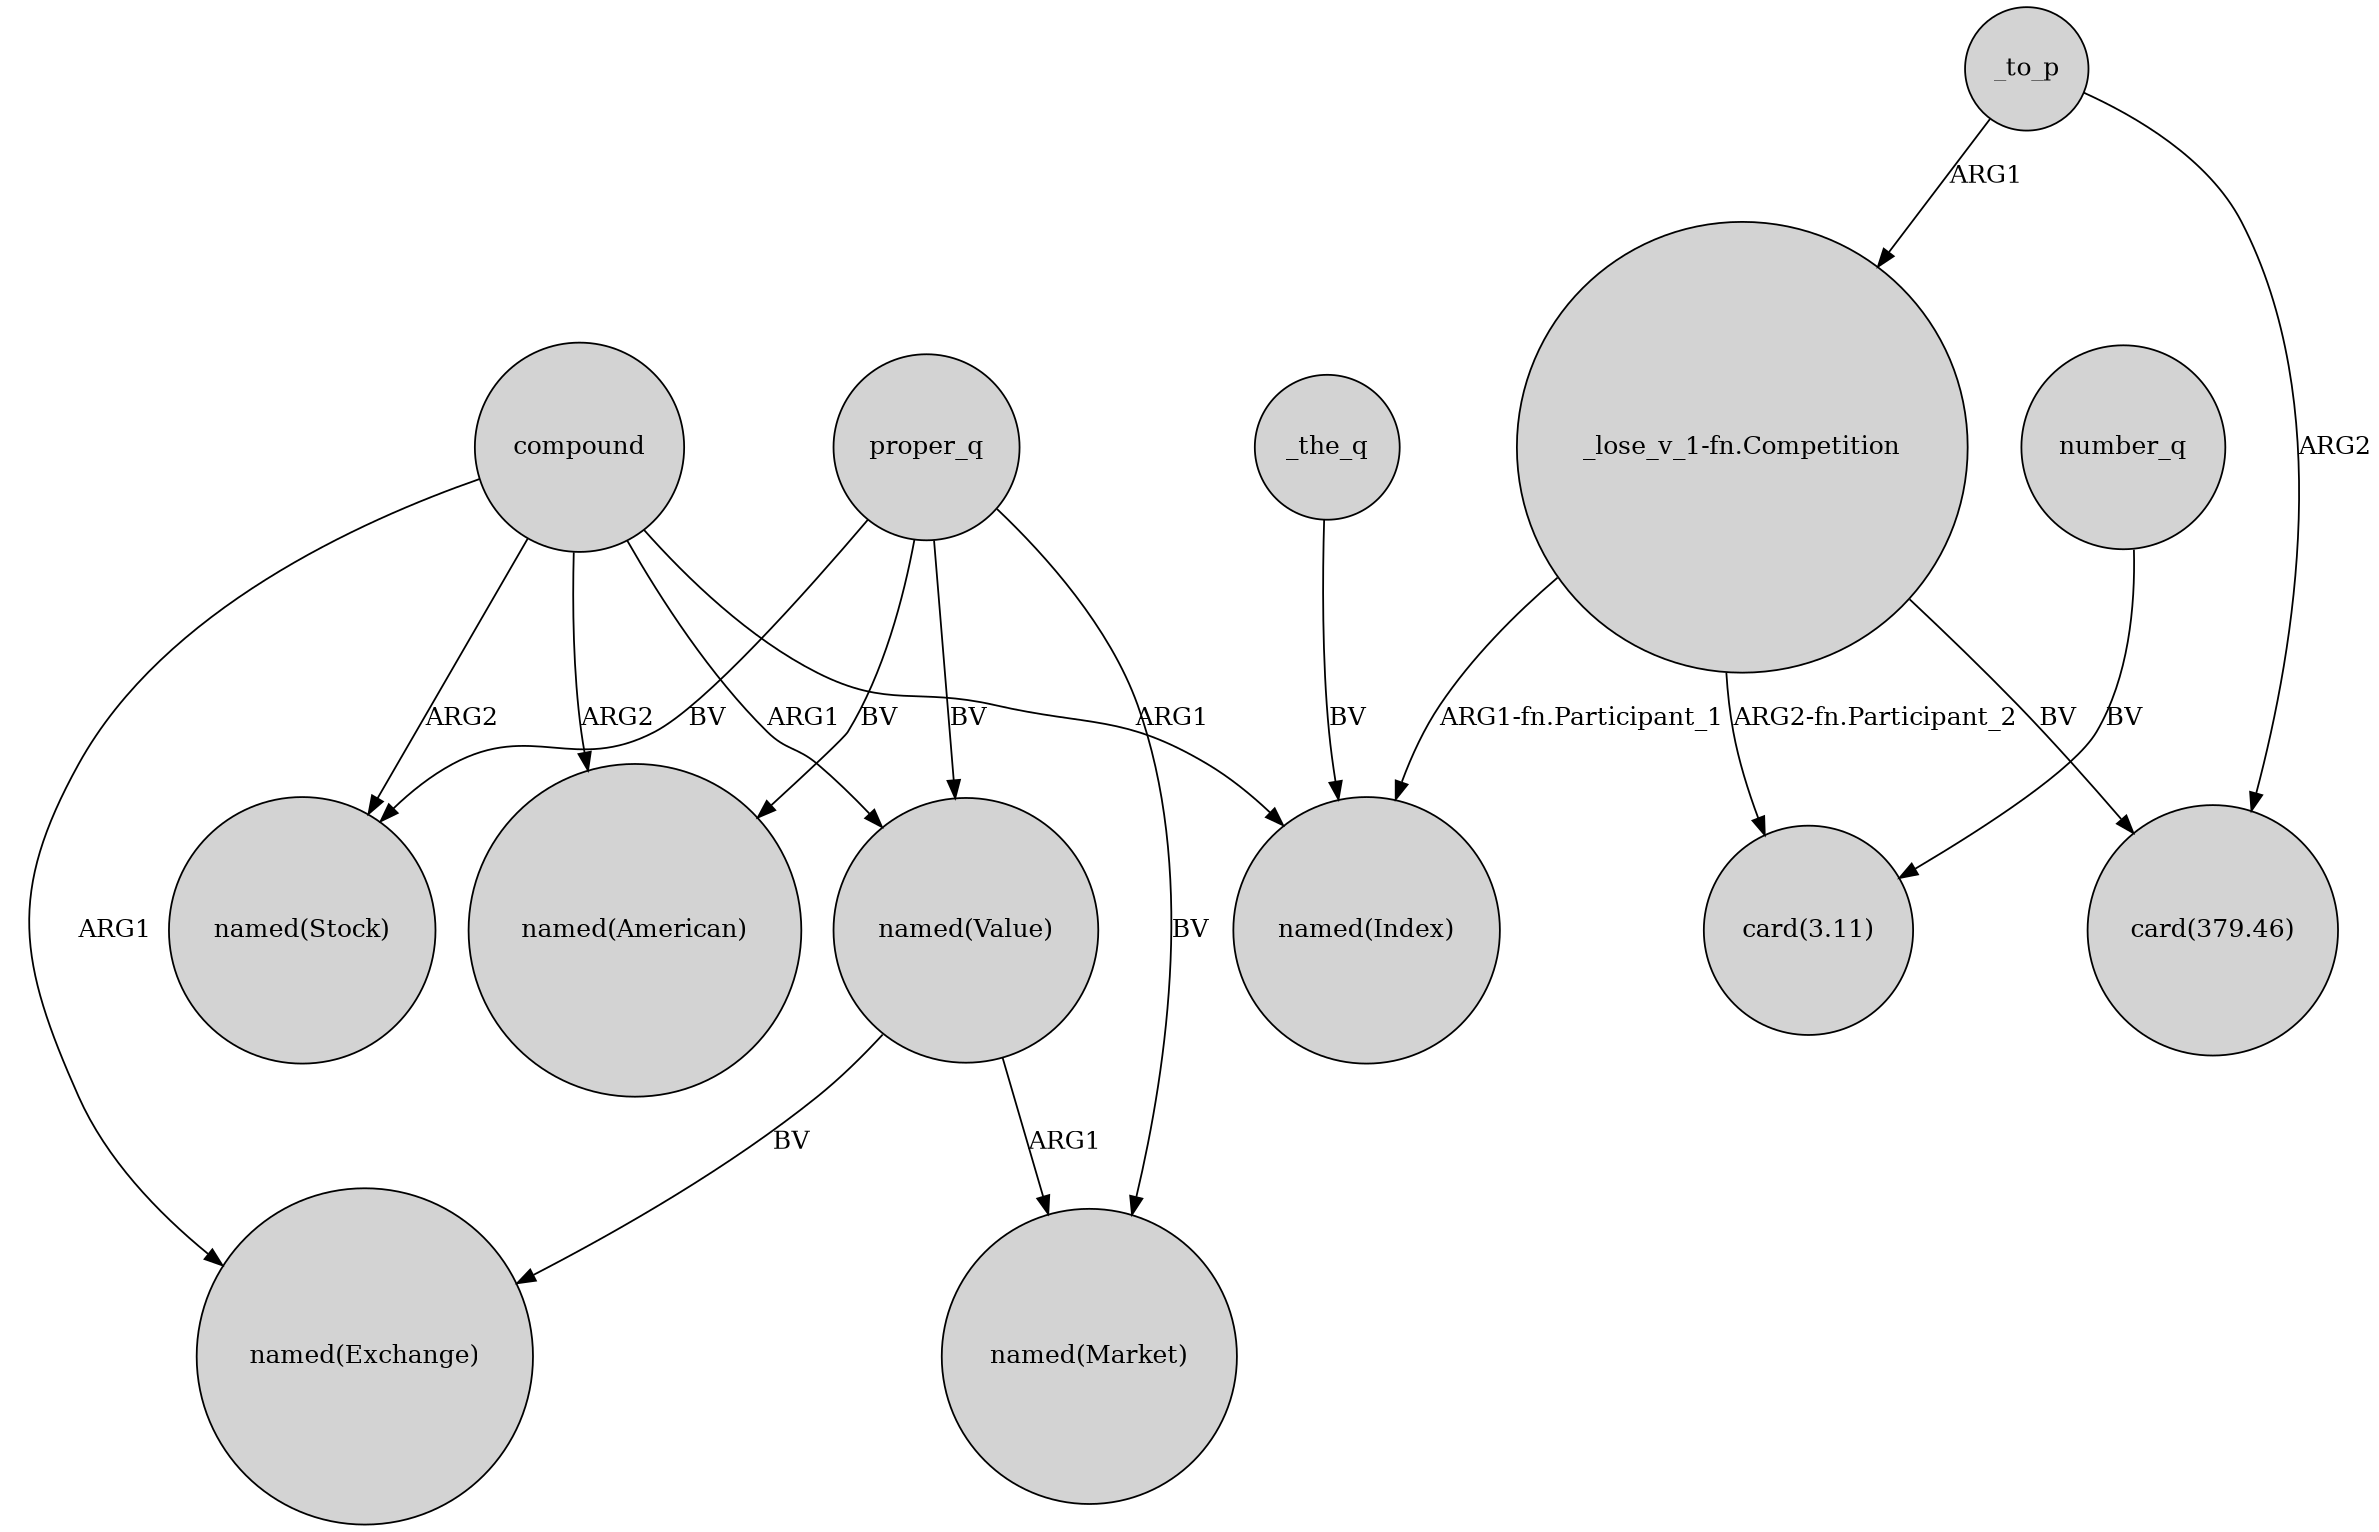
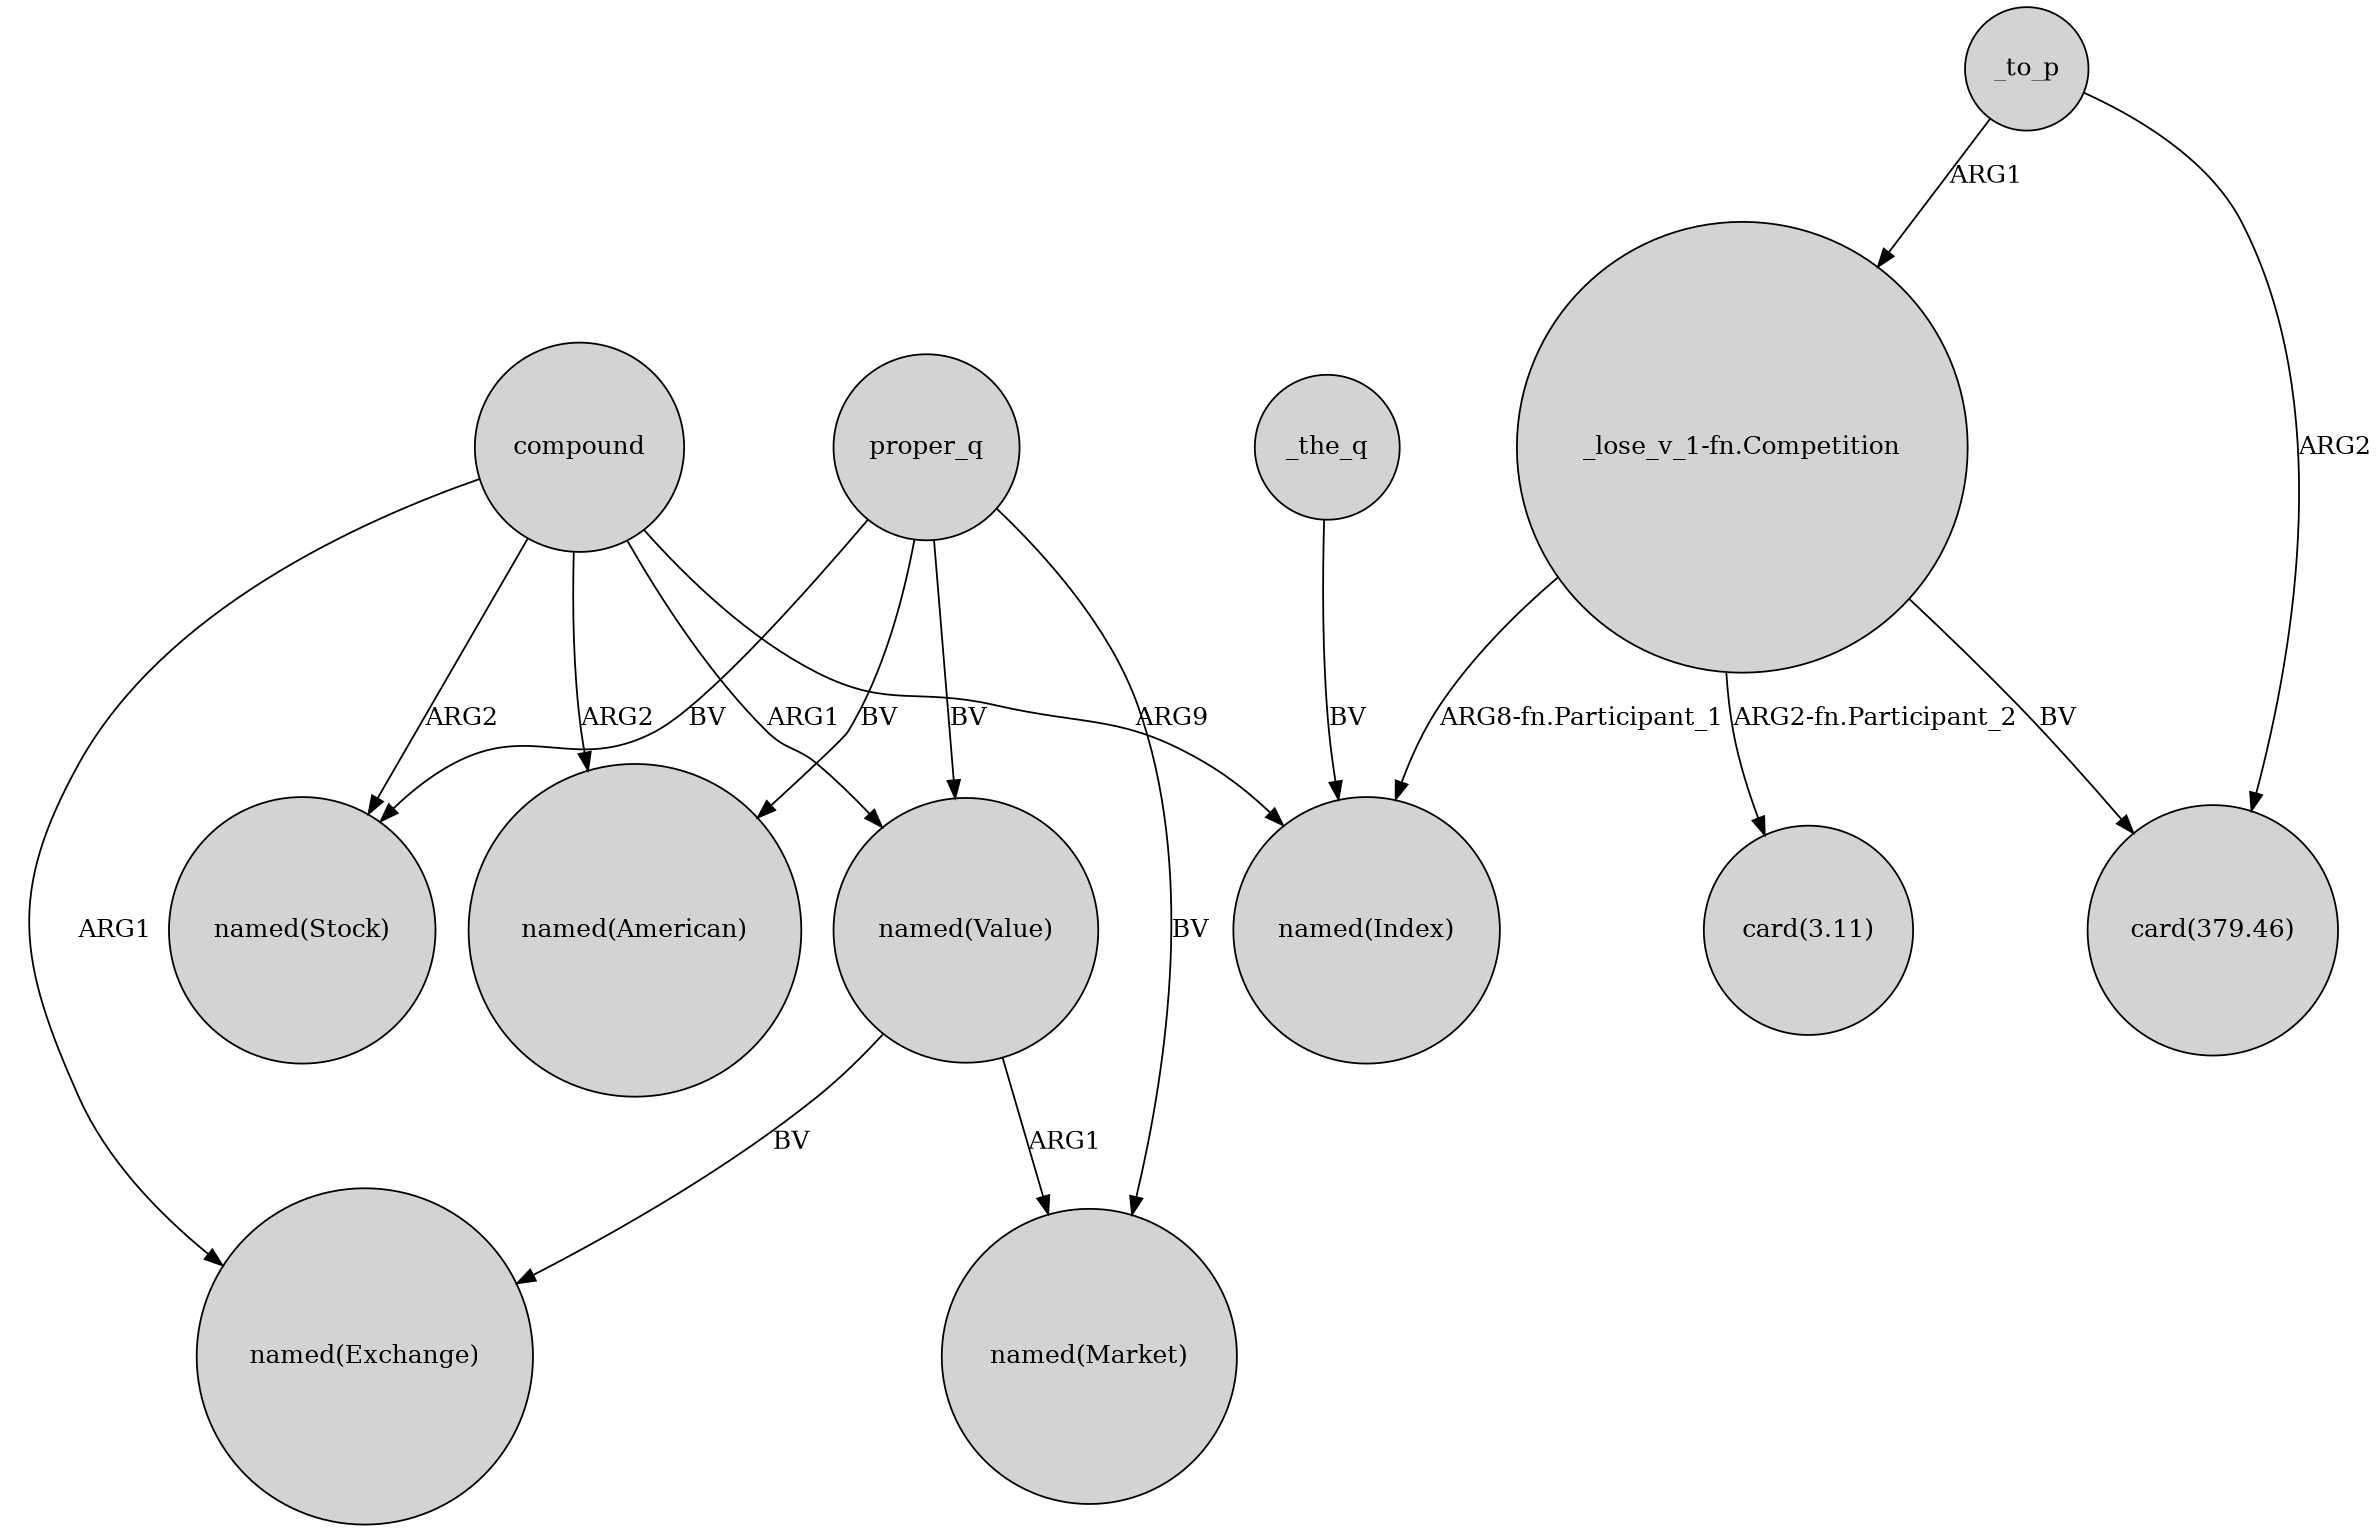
node "number_q": removed
edge "compound" -> "named(Index)": label "ARG1" -> "ARG9"
edge "_lose_v_1-fn.Competition" -> "named(Index)": label "ARG1-fn.Participant_1" -> "ARG8-fn.Participant_1"
